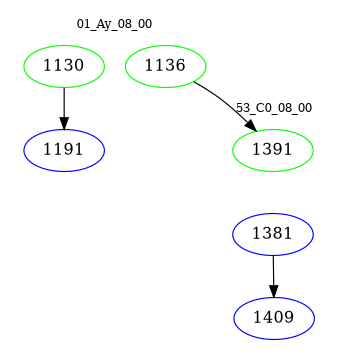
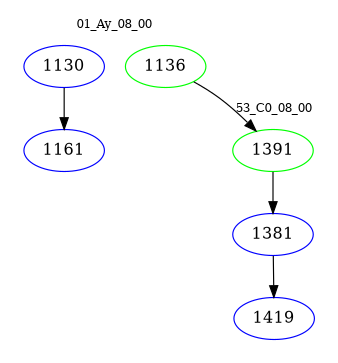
node "1130": color green -> blue
node "1191": label "1191" -> "1161"
edge "1391" -> "1381": added
node "1409": label "1409" -> "1419"
